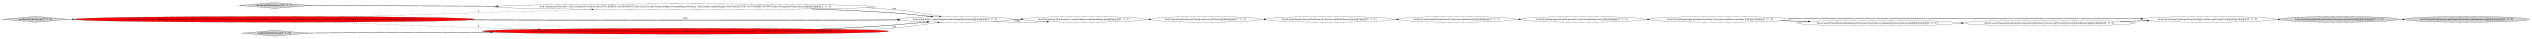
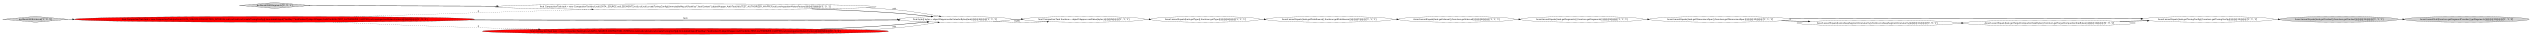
node "testSerdeWithInterval['0', '1', '0']": removed
